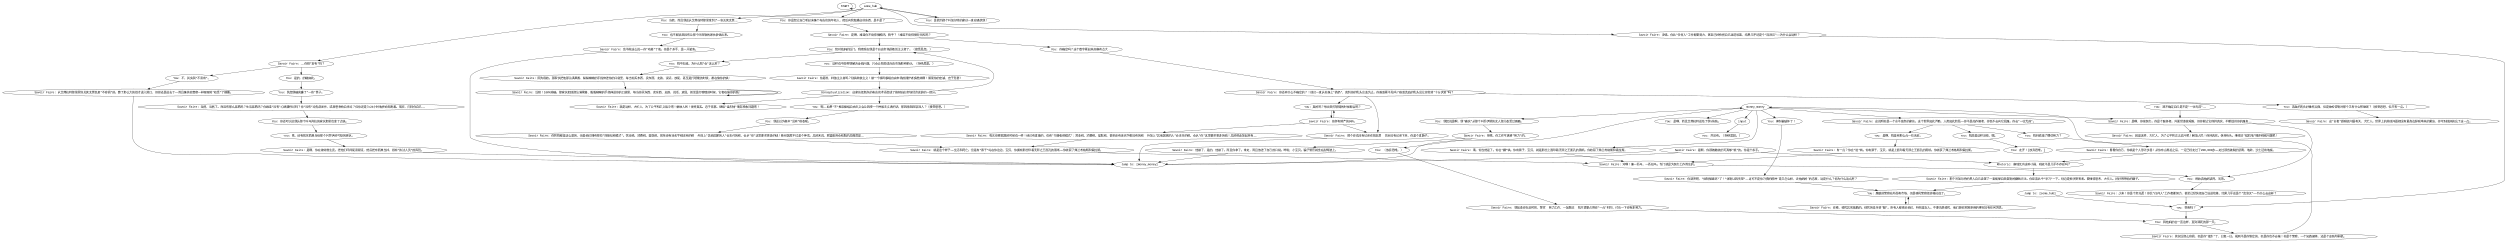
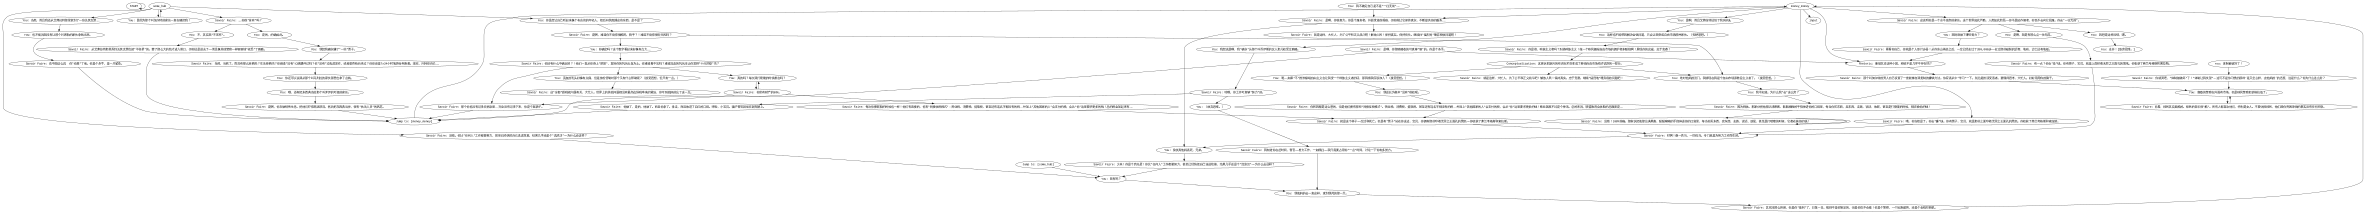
edge "You: 绝对他妈的没门。我猜现在我是个自由市场原教旨主义者了。（接受思想。）" -> "You: 这样也不能帮我解决金钱问题，只会让我变成自由市场那种家伙。（拒绝思想。）": now "You: 是啊，而且艾弗拉特还给了我5块钱。" -> "You: 这样也不能帮我解决金钱问题，只会让我变成自由市场那种家伙。（拒绝思想。）"
edge "money_money" -> "You: 体制被破坏了！": now "money_money" -> "Rhetoric: 像瑞瓦肖这种小国，税收不是几乎不存在吗？"
node "You: 并没有。（拒绝思想。）": removed
